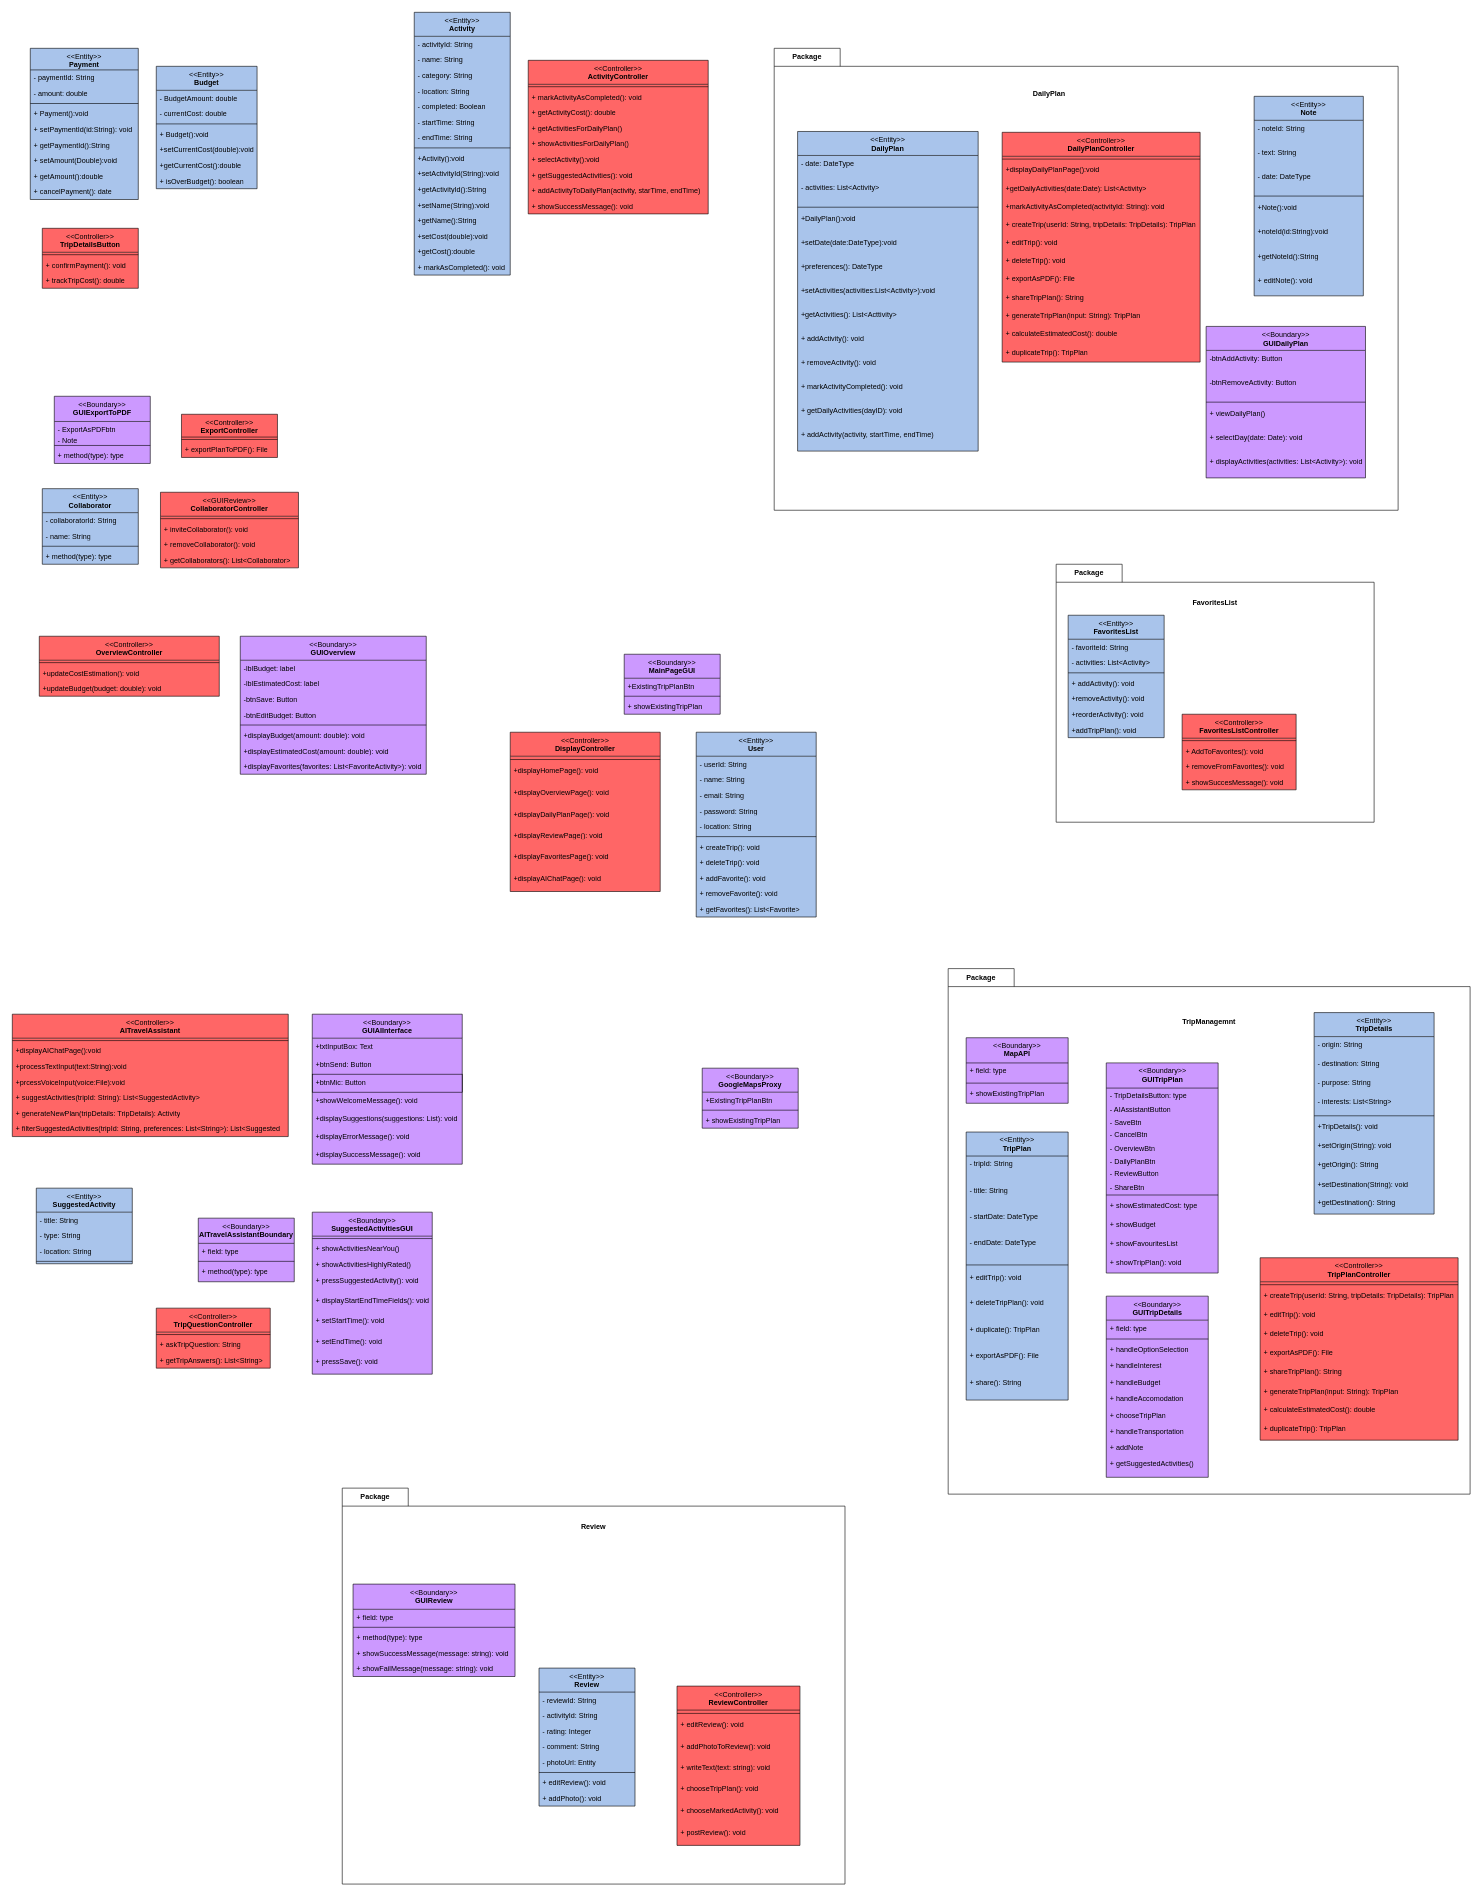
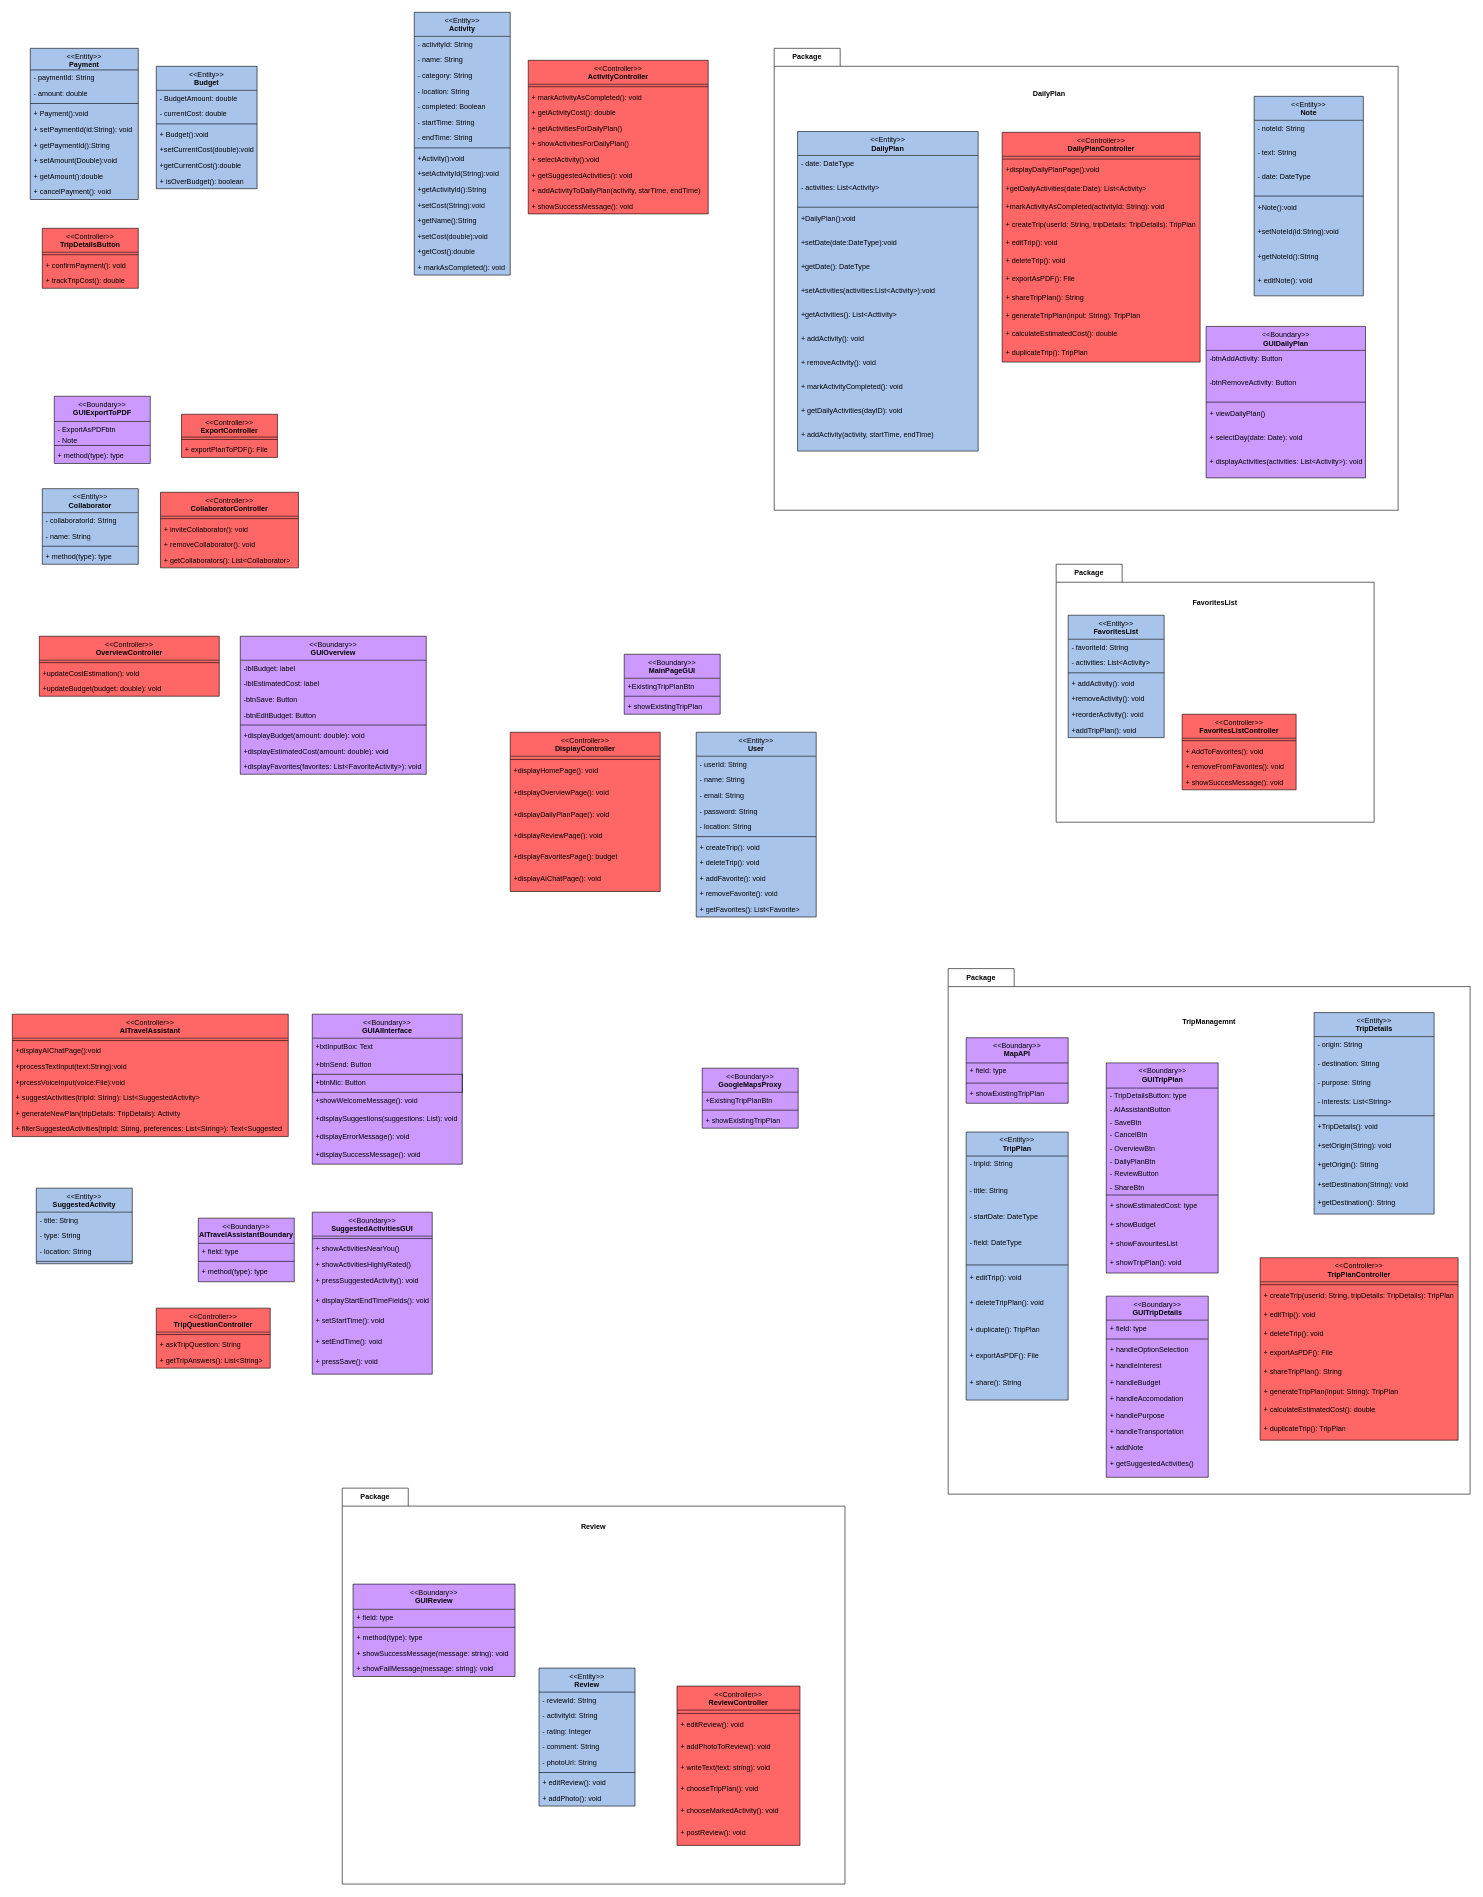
node "+ cancelPayment(): date": label "+ cancelPayment(): date" -> "+ cancelPayment(): void"
node "+setName(String):void": label "+setName(String):void" -> "+setCost(String):void"
node "+noteId(id:String):void": label "+noteId(id:String):void" -> "+setNoteId(id:String):void"
node "+preferences(): DateType": label "+preferences(): DateType" -> "+getDate(): DateType"
node "<<GUIReview>> CollaboratorController": label "<<GUIReview>> CollaboratorController" -> "<<Controller>> CollaboratorController"
node "+displayFavoritesPage(): void": label "+displayFavoritesPage(): void" -> "+displayFavoritesPage(): budget"
node "+ filterSuggestedActivities(tripId: String, preferences: List<String>): List<Suggested": label "+ filterSuggestedActivities(tripId: String, preferences: List<String>): List<Suggested" -> "+ filterSuggestedActivities(tripId: String, preferences: List<String>): Text<Suggested"
node "- endDate: DateType": label "- endDate: DateType" -> "- field: DateType"
node "+ chooseTripPlan": label "+ chooseTripPlan" -> "+ handlePurpose"
node "- photoUrl: Entity": label "- photoUrl: Entity" -> "- photoUrl: String"
